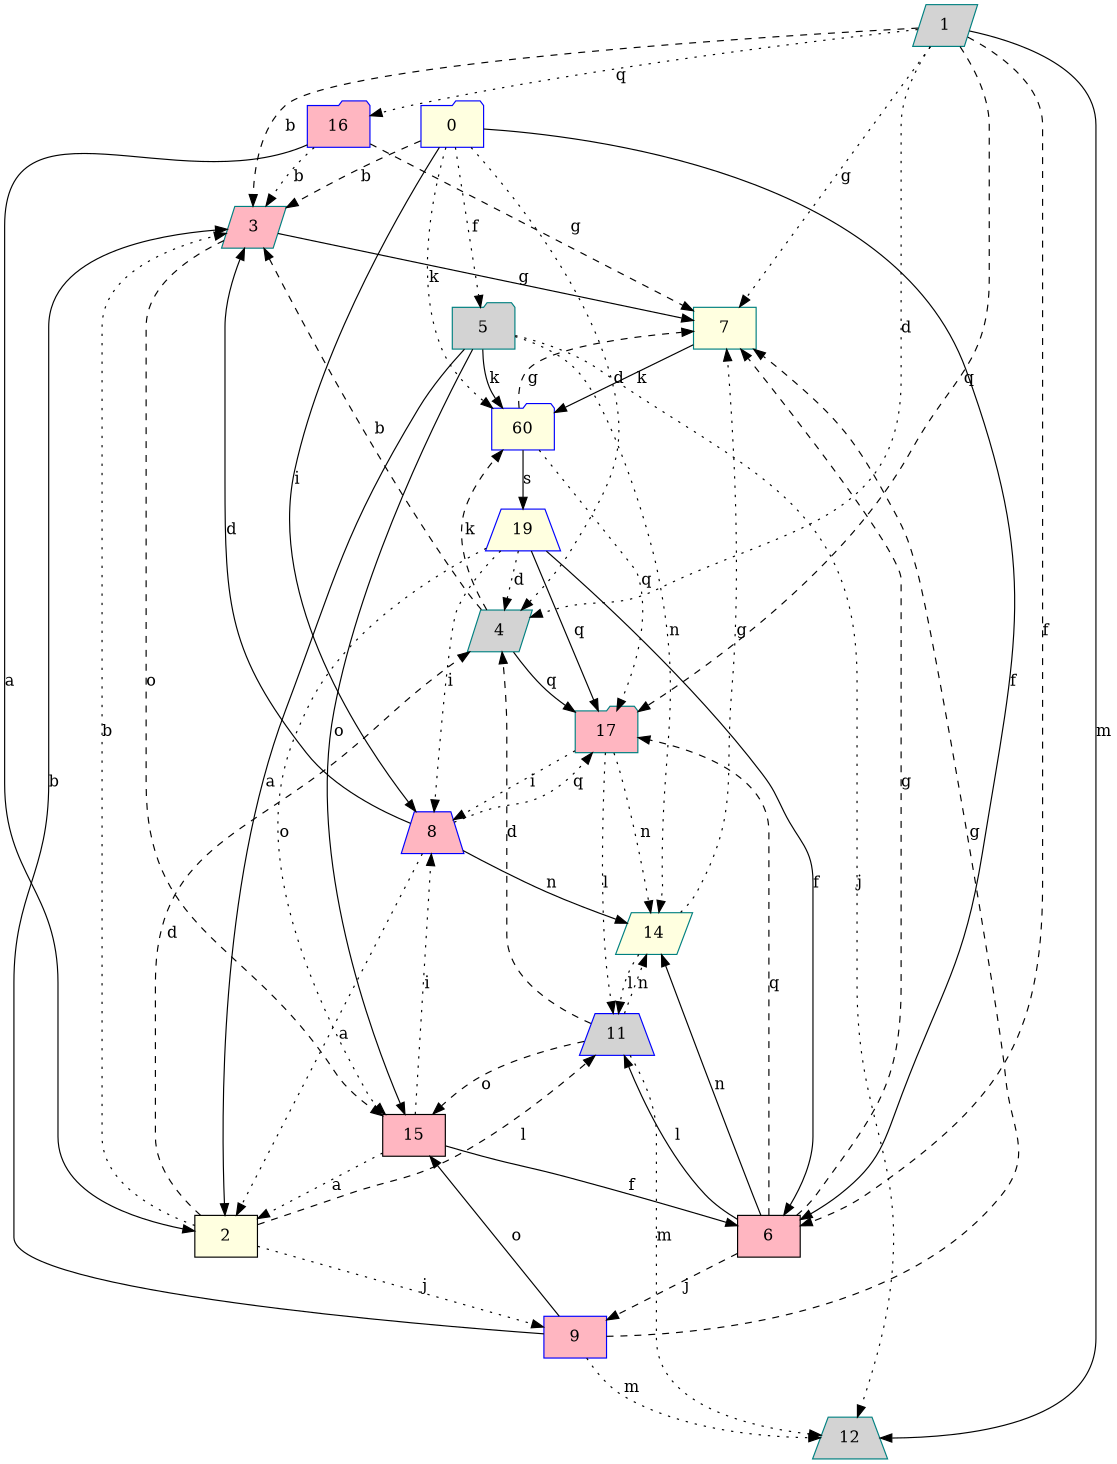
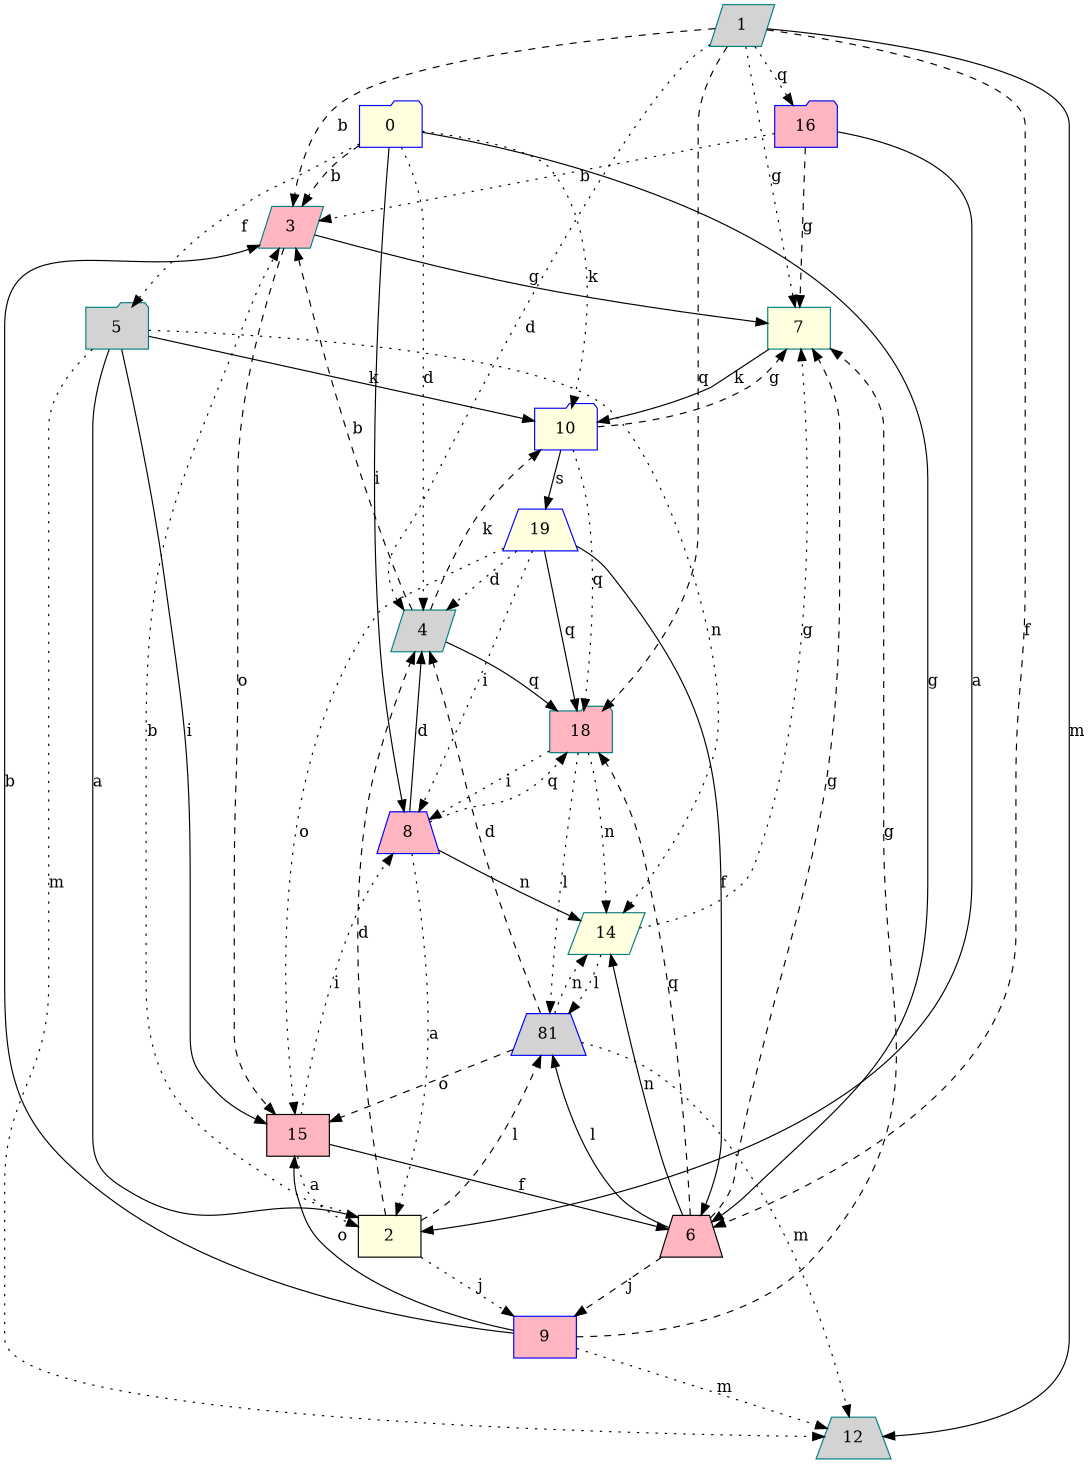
node "60": label "60" -> "10"
edge "8" -> "3": now "8" -> "4"
edge "0" -> "6": label "f" -> "g"
edge "5" -> "15": label "o" -> "i"
node "17": label "17" -> "18"
edge "5" -> "12": label "j" -> "m"
node "11": label "11" -> "81"
node "6": shape box -> trapezium
